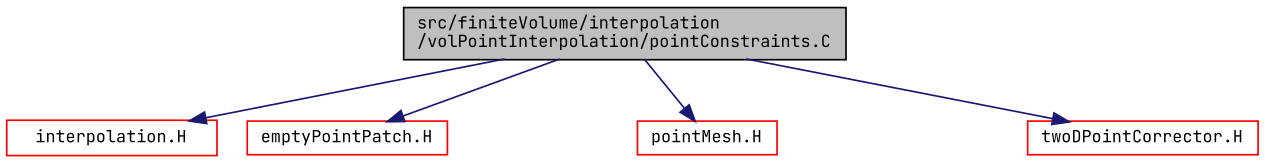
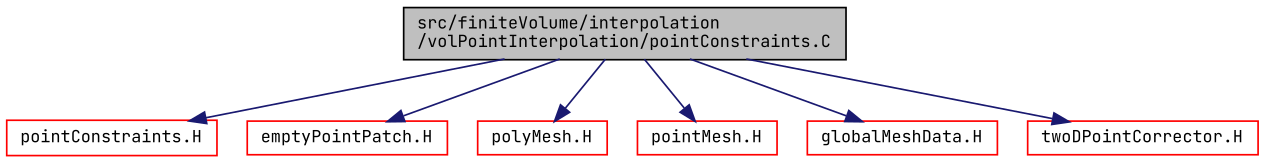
node "interpolation.H": label "interpolation.H" -> "pointConstraints.H"
node "polyMesh.H": added
node "globalMeshData.H": added
